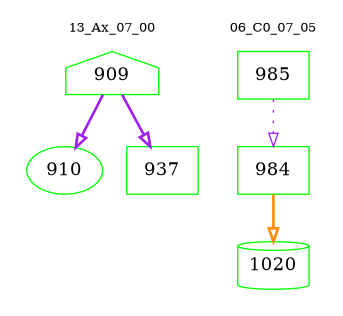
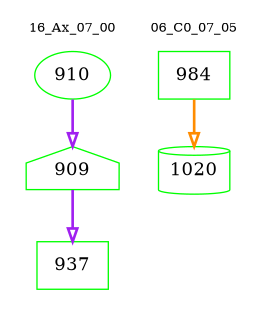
cluster "13_Ax_07_00": label "13_Ax_07_00" -> "16_Ax_07_00"
node "985": removed
edge "909" -> "910": reversed
